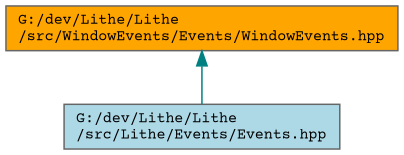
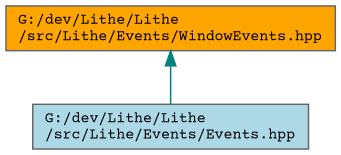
node "G:/dev/Lithe/Lithe /src/WindowEvents/Events/WindowEvents.hpp": label "G:/dev/Lithe/Lithe /src/WindowEvents/Events/WindowEvents.hpp" -> "G:/dev/Lithe/Lithe /src/Lithe/Events/WindowEvents.hpp"
